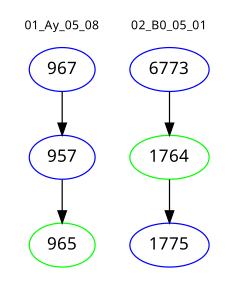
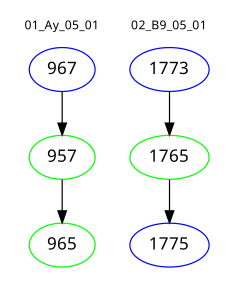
cluster "01_Ay_05_08": label "01_Ay_05_08" -> "01_Ay_05_01"
cluster "02_B0_05_01": label "02_B0_05_01" -> "02_B9_05_01"
node "6773": label "6773" -> "1773"
node "957": color blue -> green
node "1764": label "1764" -> "1765"
